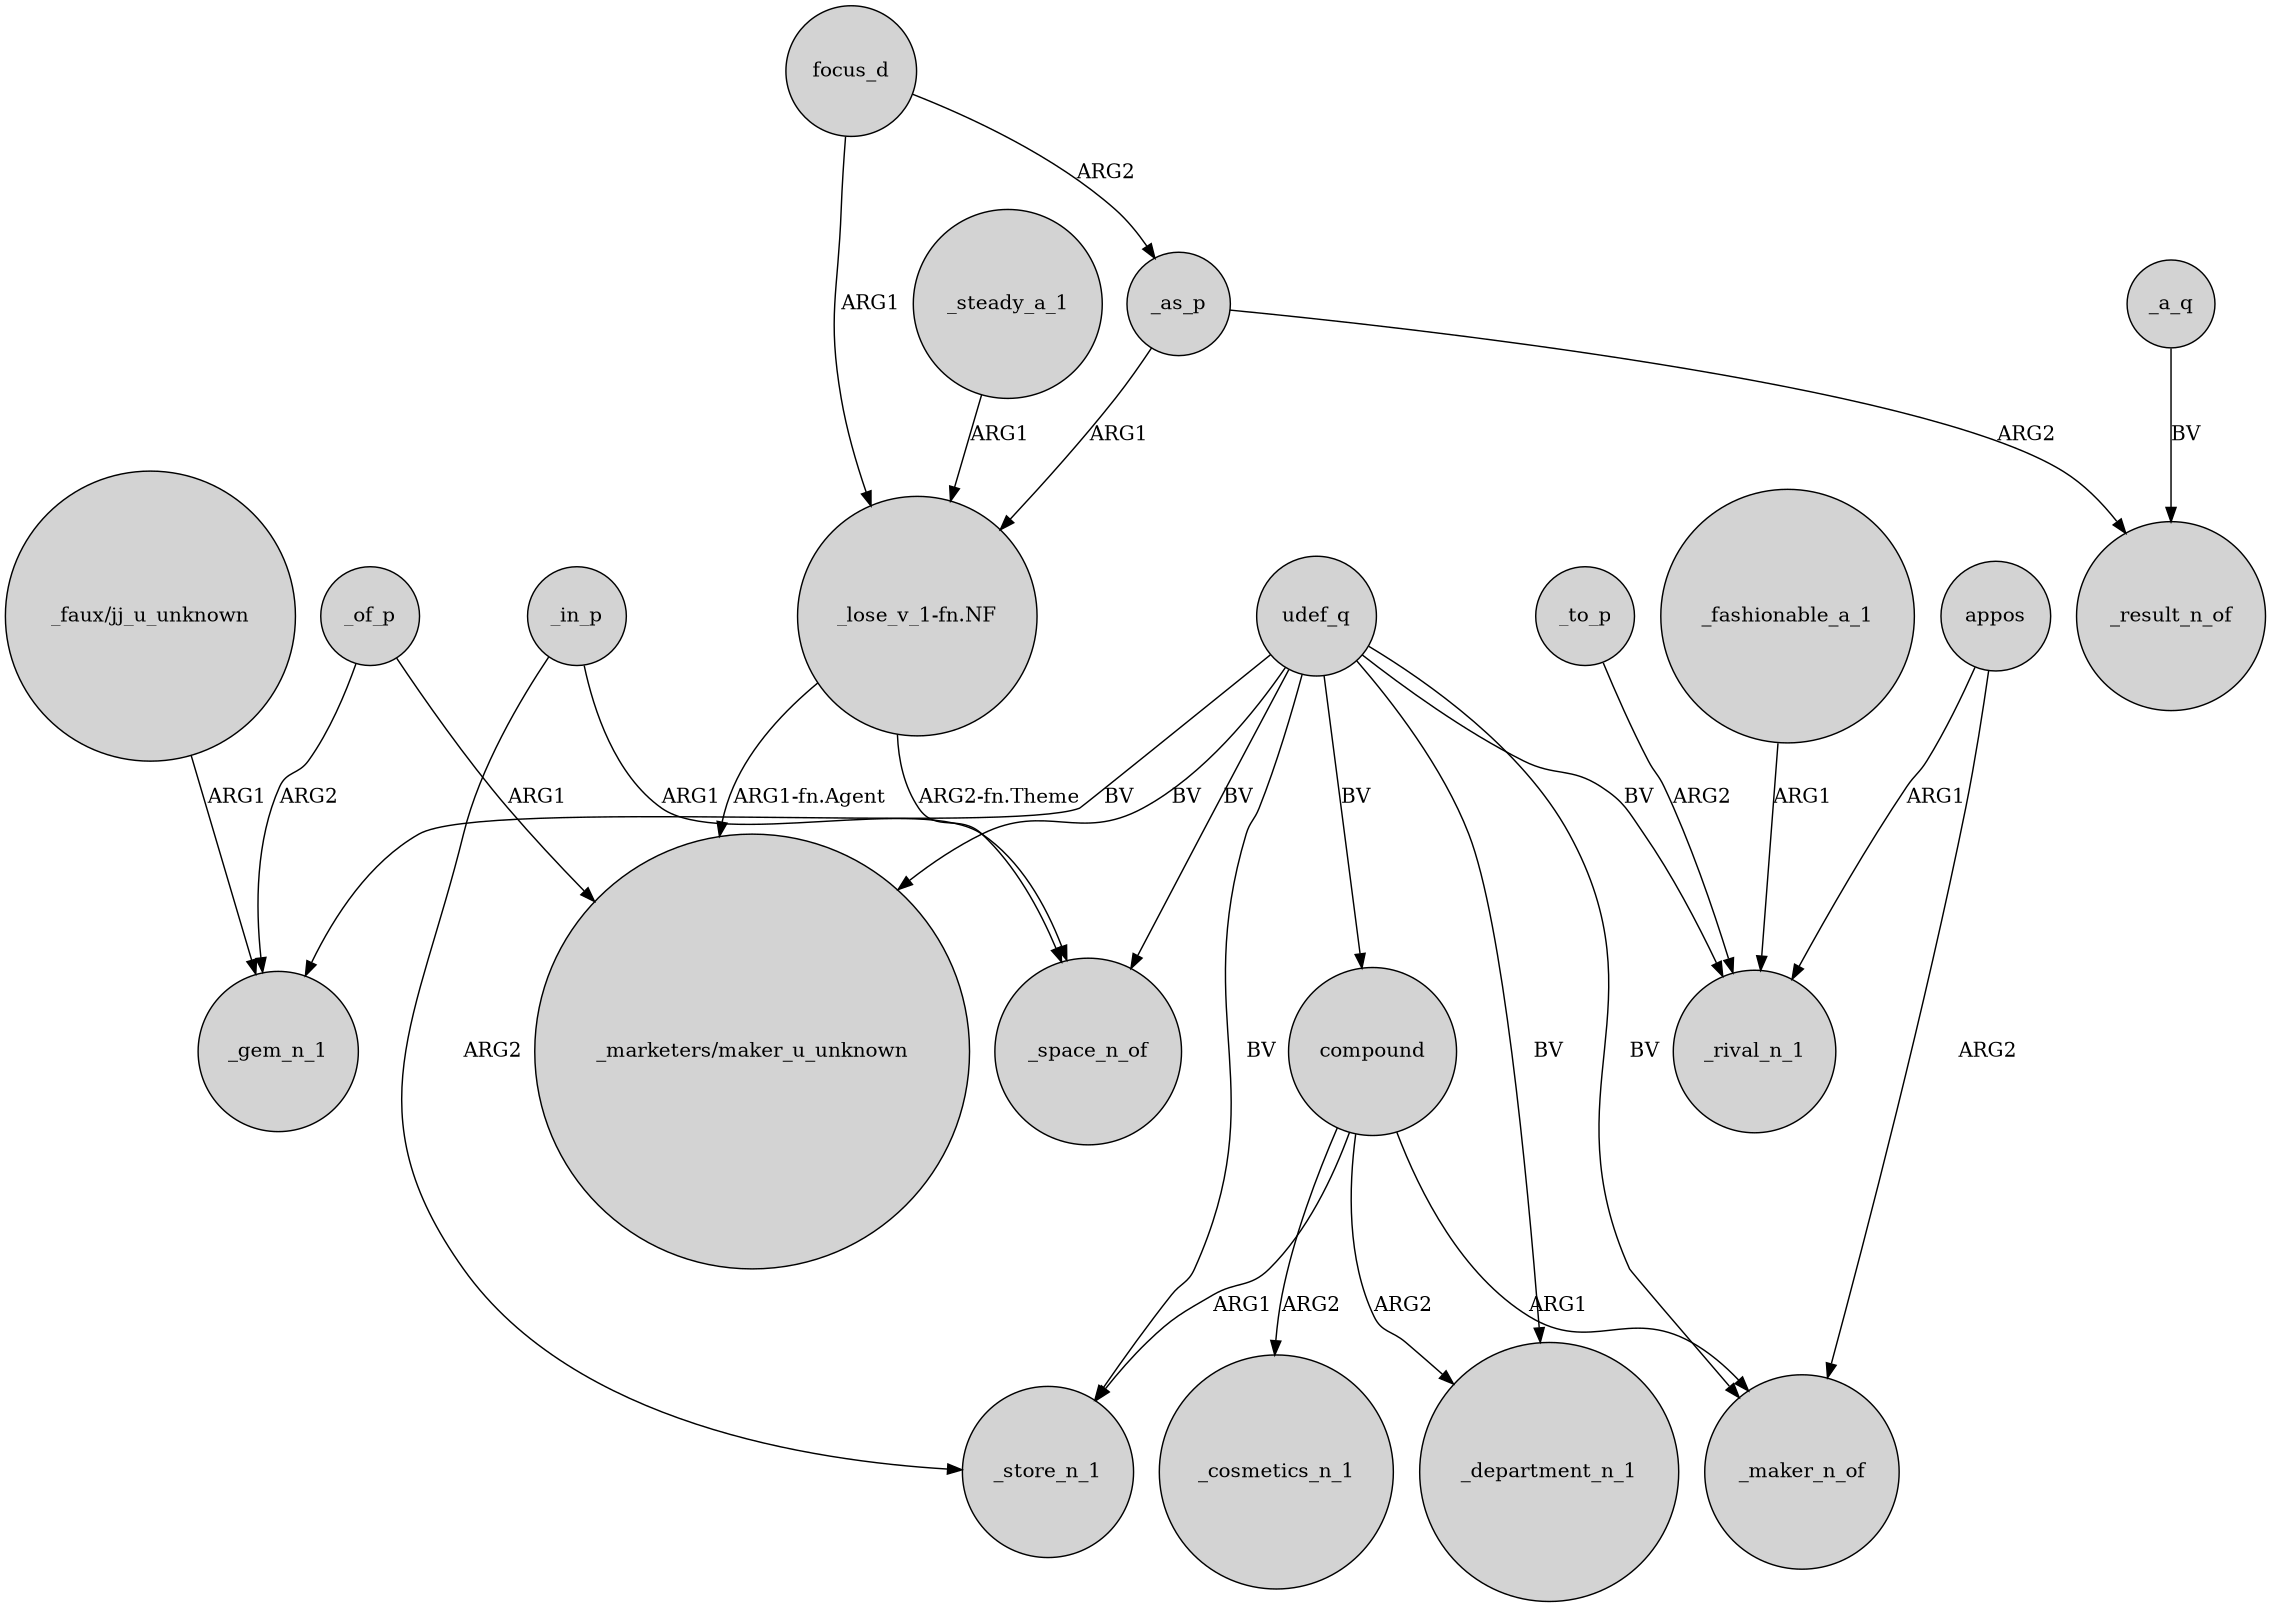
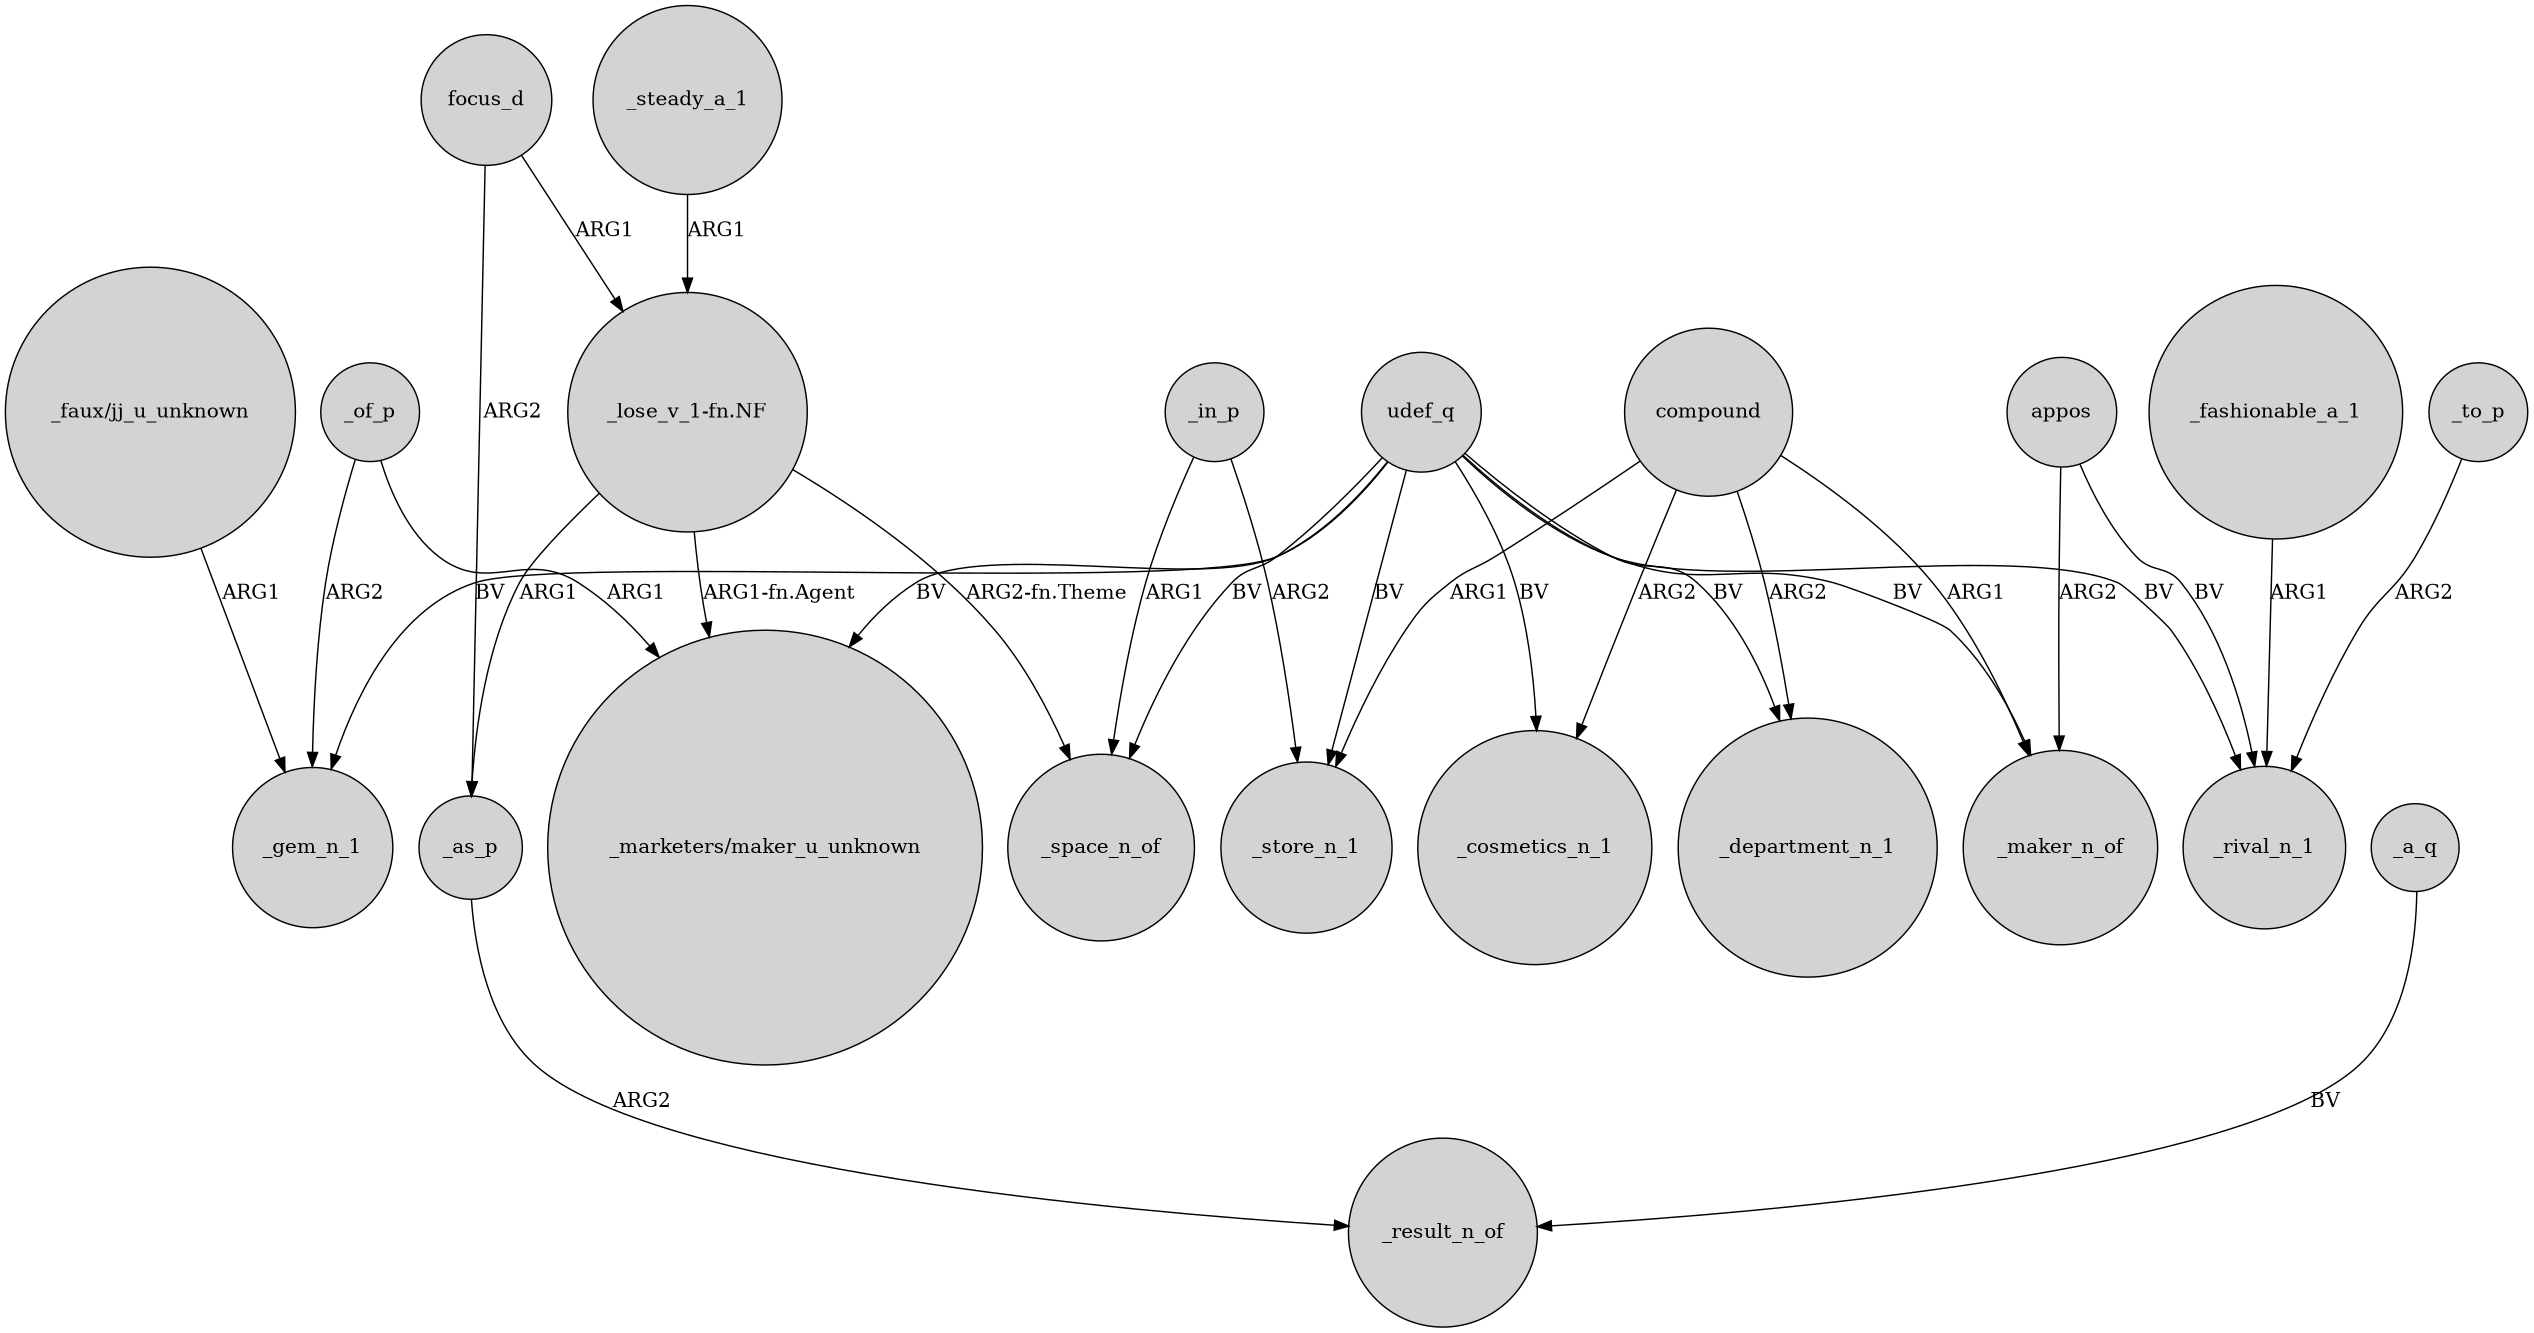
edge "_as_p" -> "_lose_v_1-fn.NF": reversed
edge "appos" -> "_rival_n_1": label "ARG1" -> "BV"
edge "udef_q" -> "compound": now "udef_q" -> "_cosmetics_n_1"
